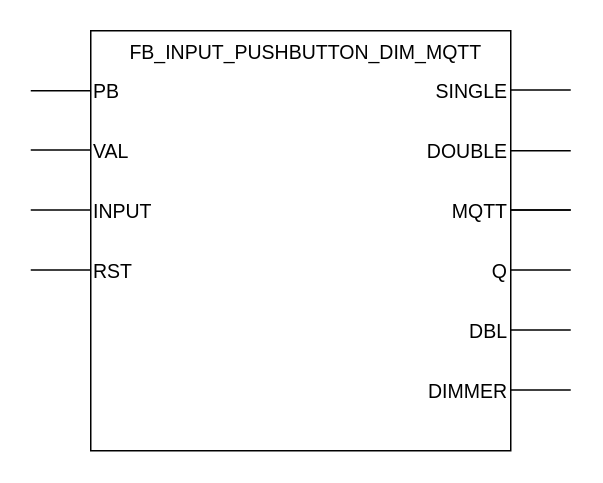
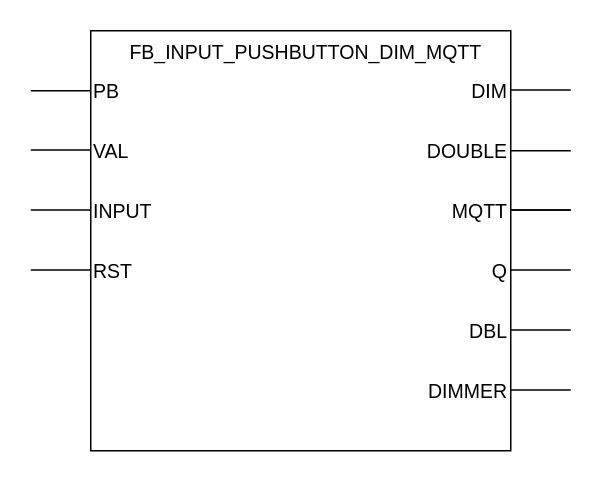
node "SINGLE": label "SINGLE" -> "DIM"
